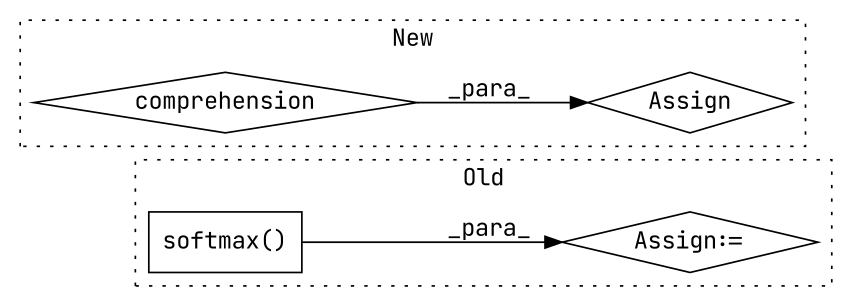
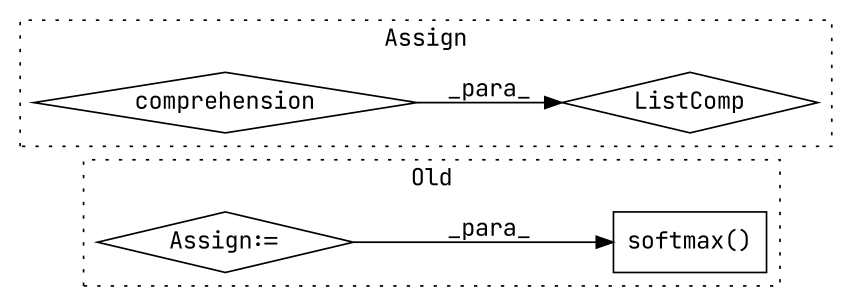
cluster "New": label "New" -> "Assign"
node "Assign": label "Assign" -> "ListComp"
edge "softmax()" -> "Assign:=": reversed
